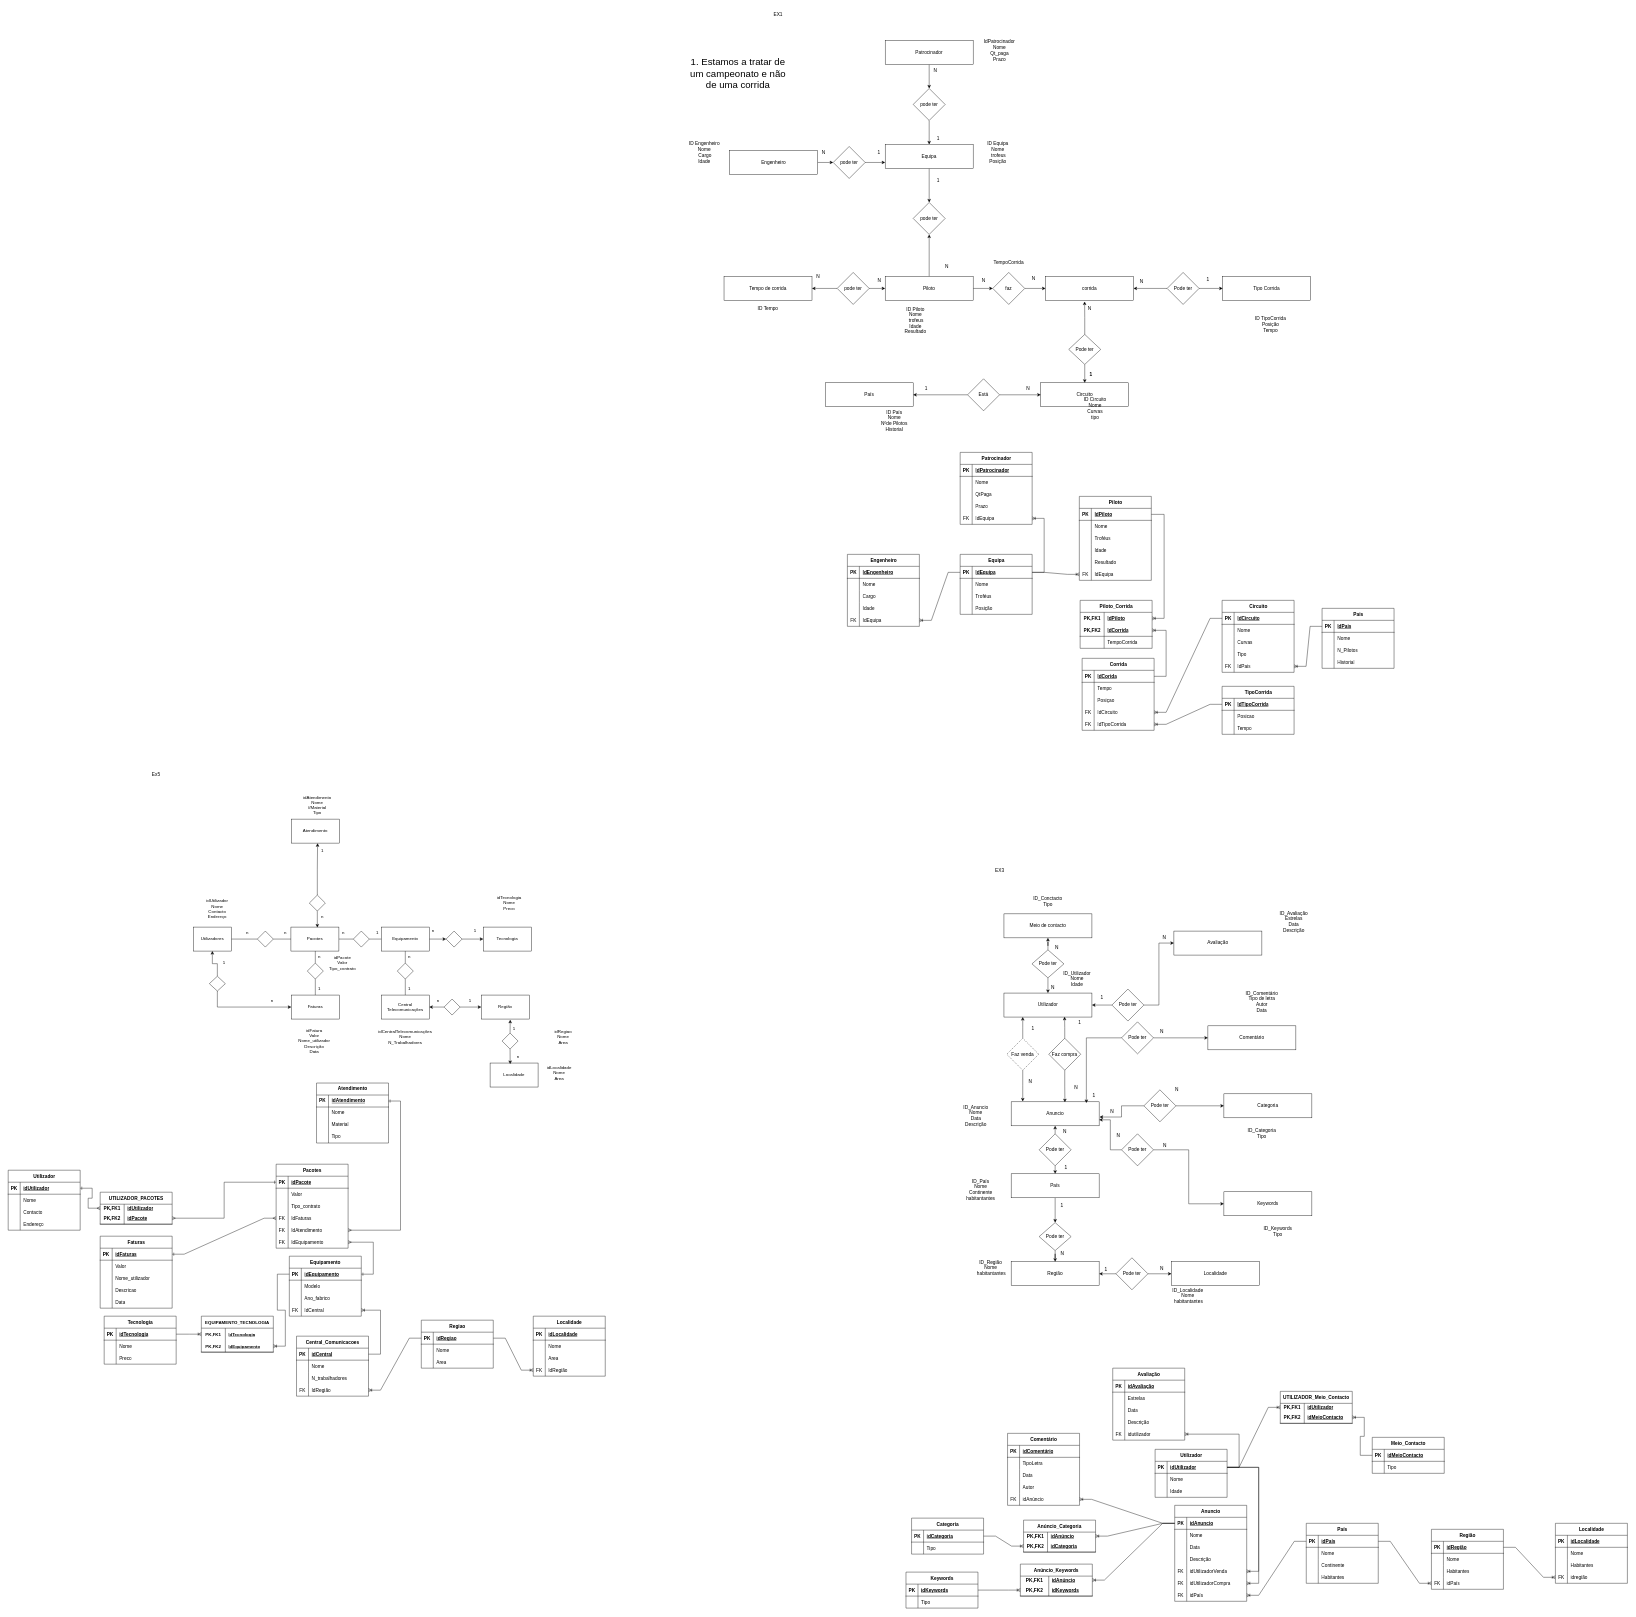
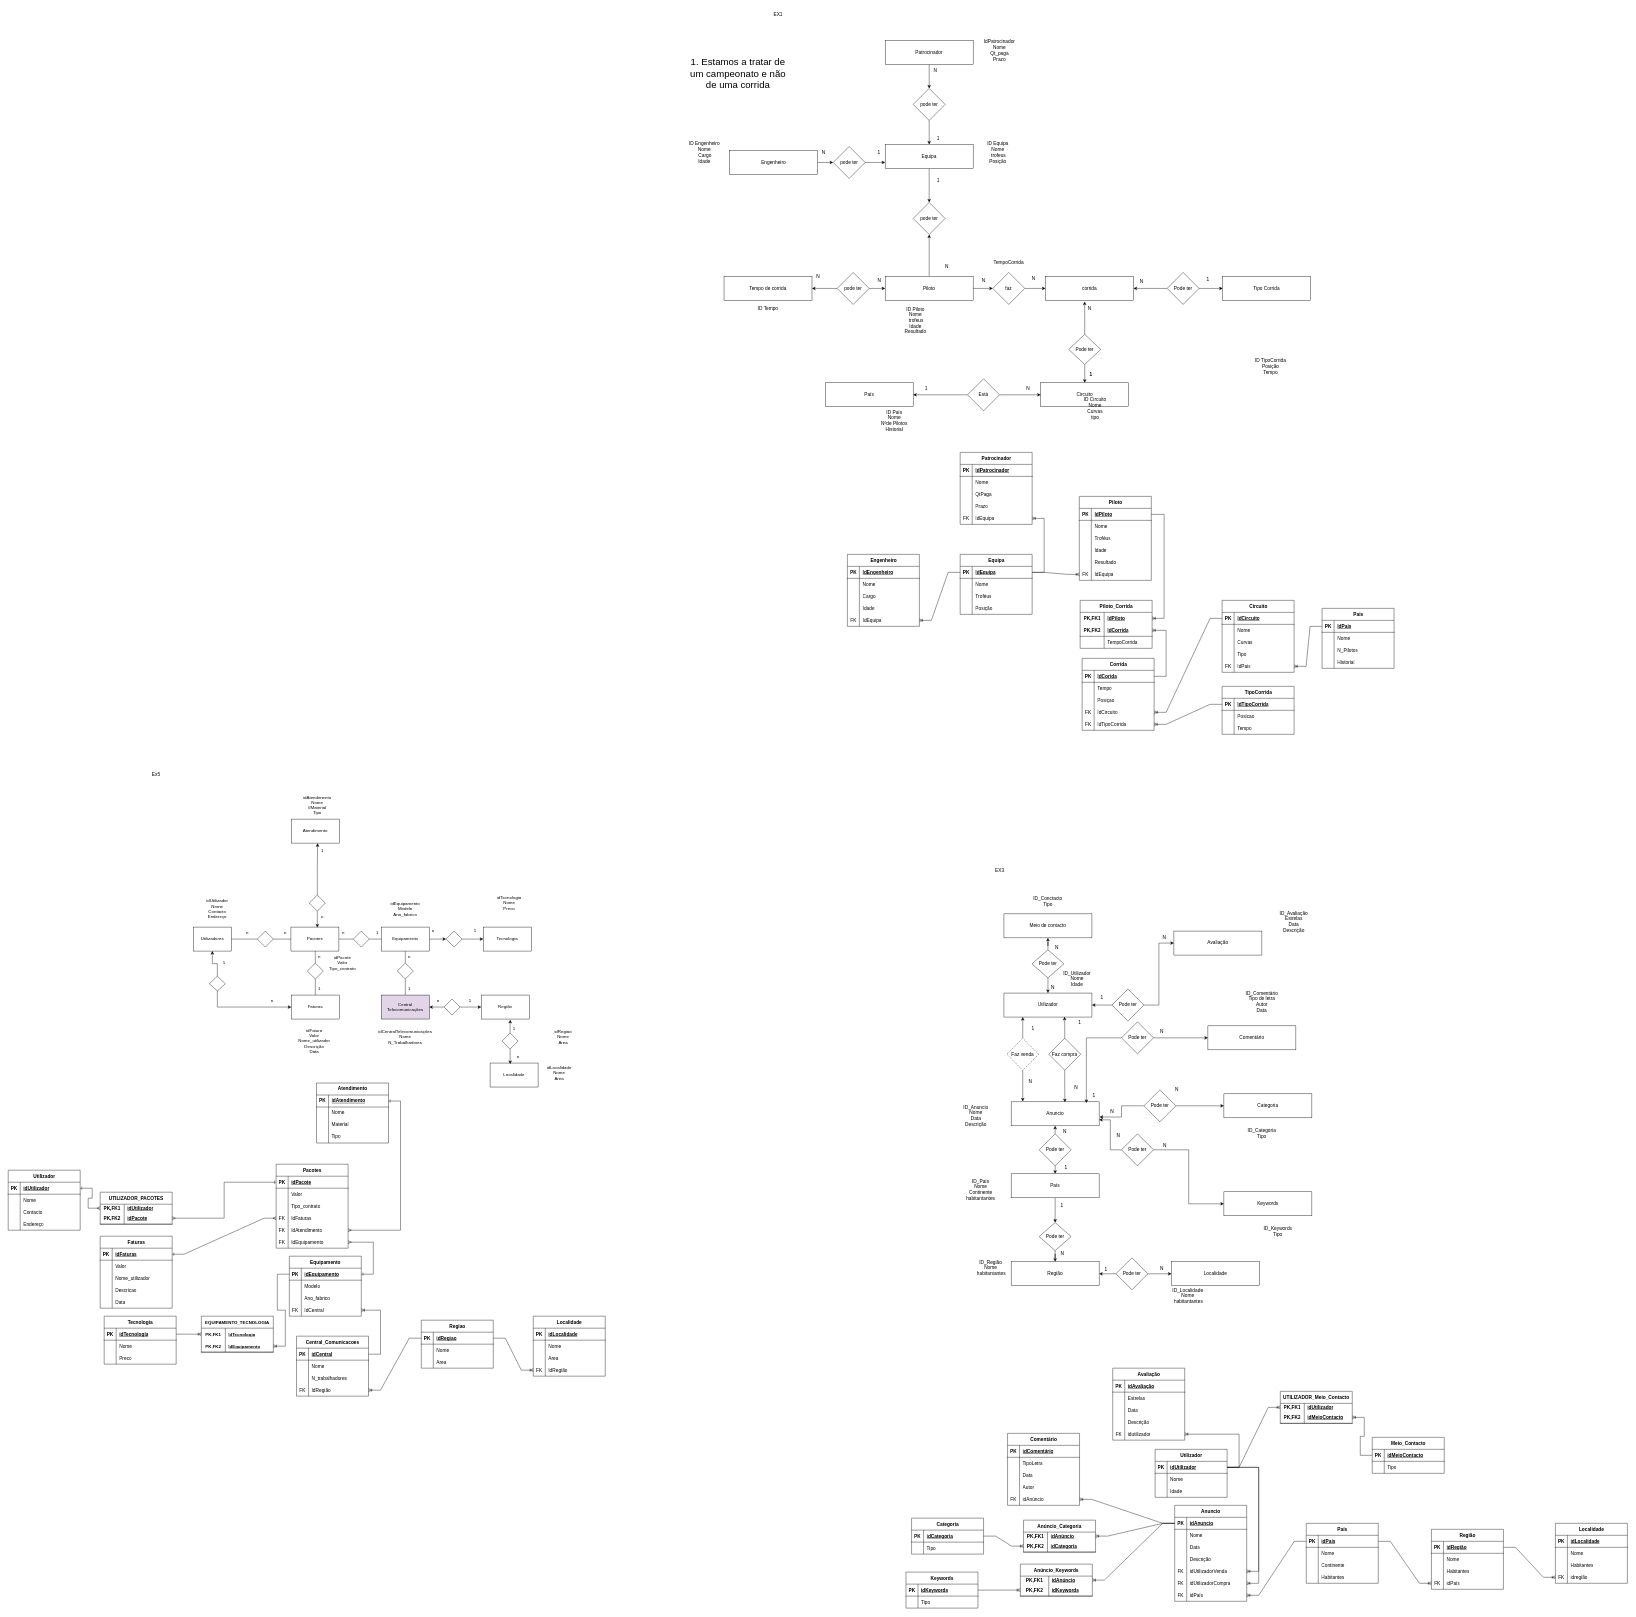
node "ID TipoCorrida Posição Tempo": moved (1271, 324) -> (1271, 366)
node "idEquipamento Modelo Ano_fabrico": added
node "Central Telecomunicações": fillcolor #ffffff -> #e1d5e7
